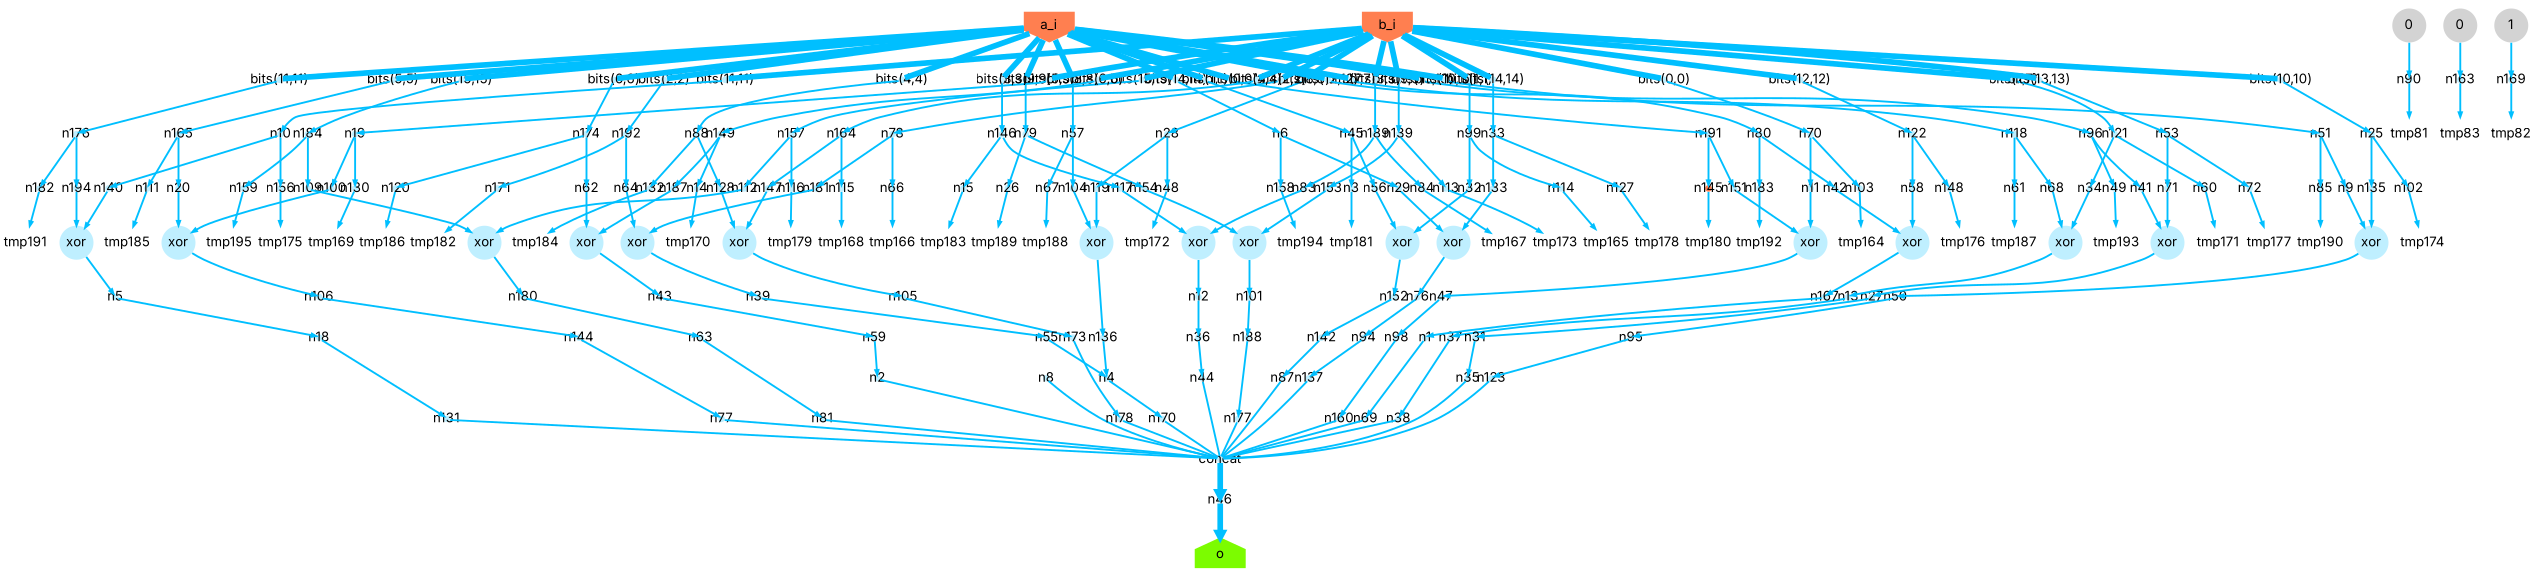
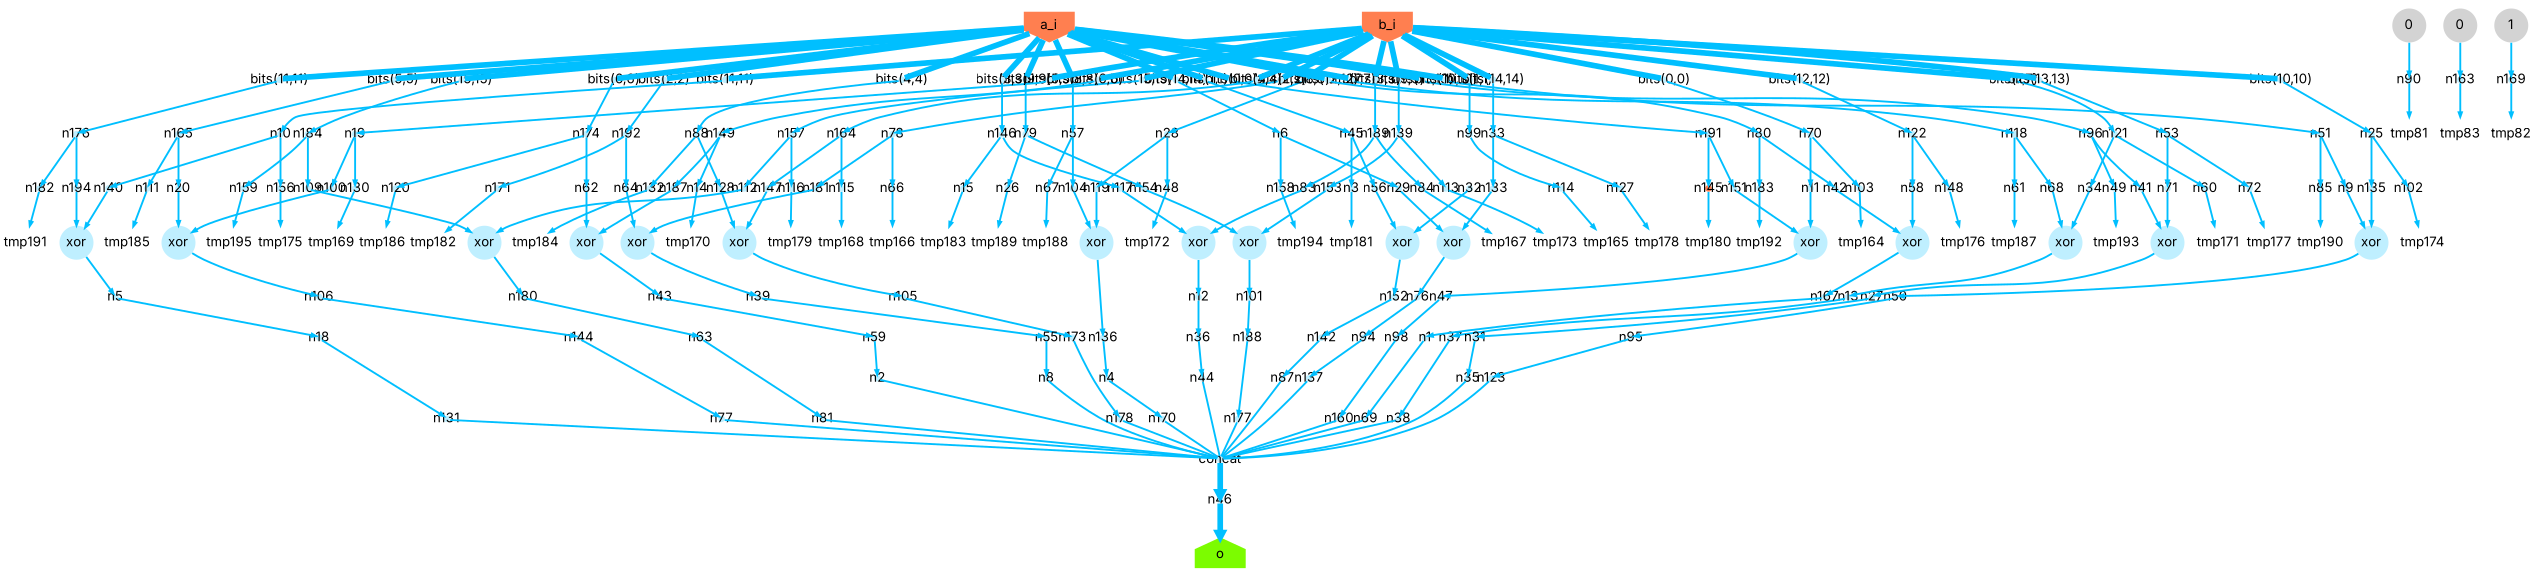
edge "n99" -> "n32": removed
edge "n55" -> "n4": now "n55" -> "n8"
